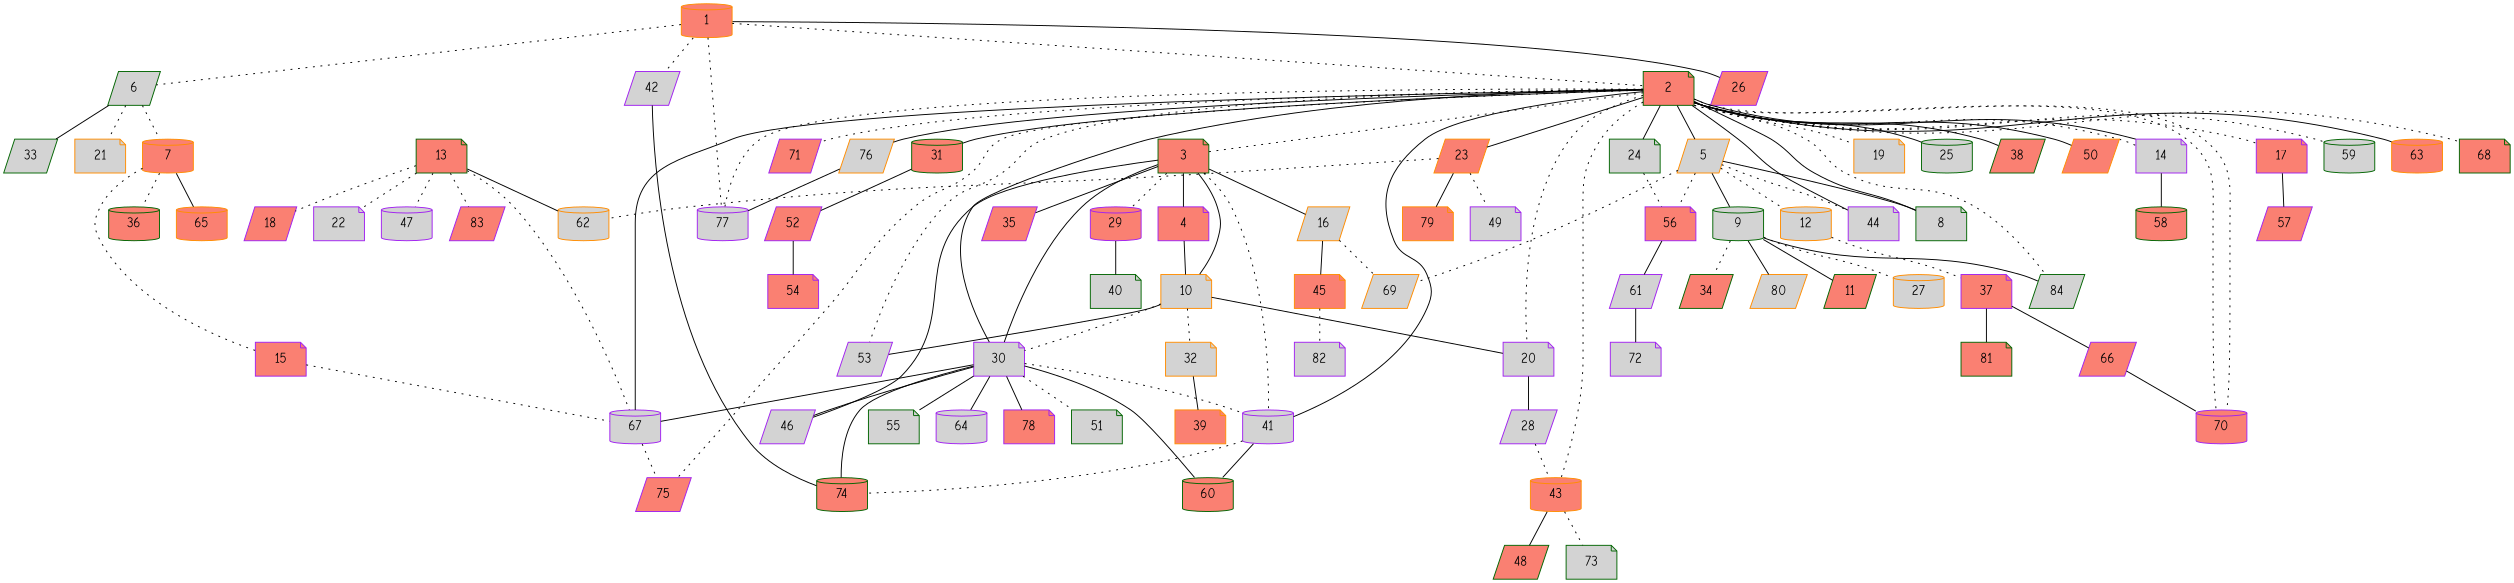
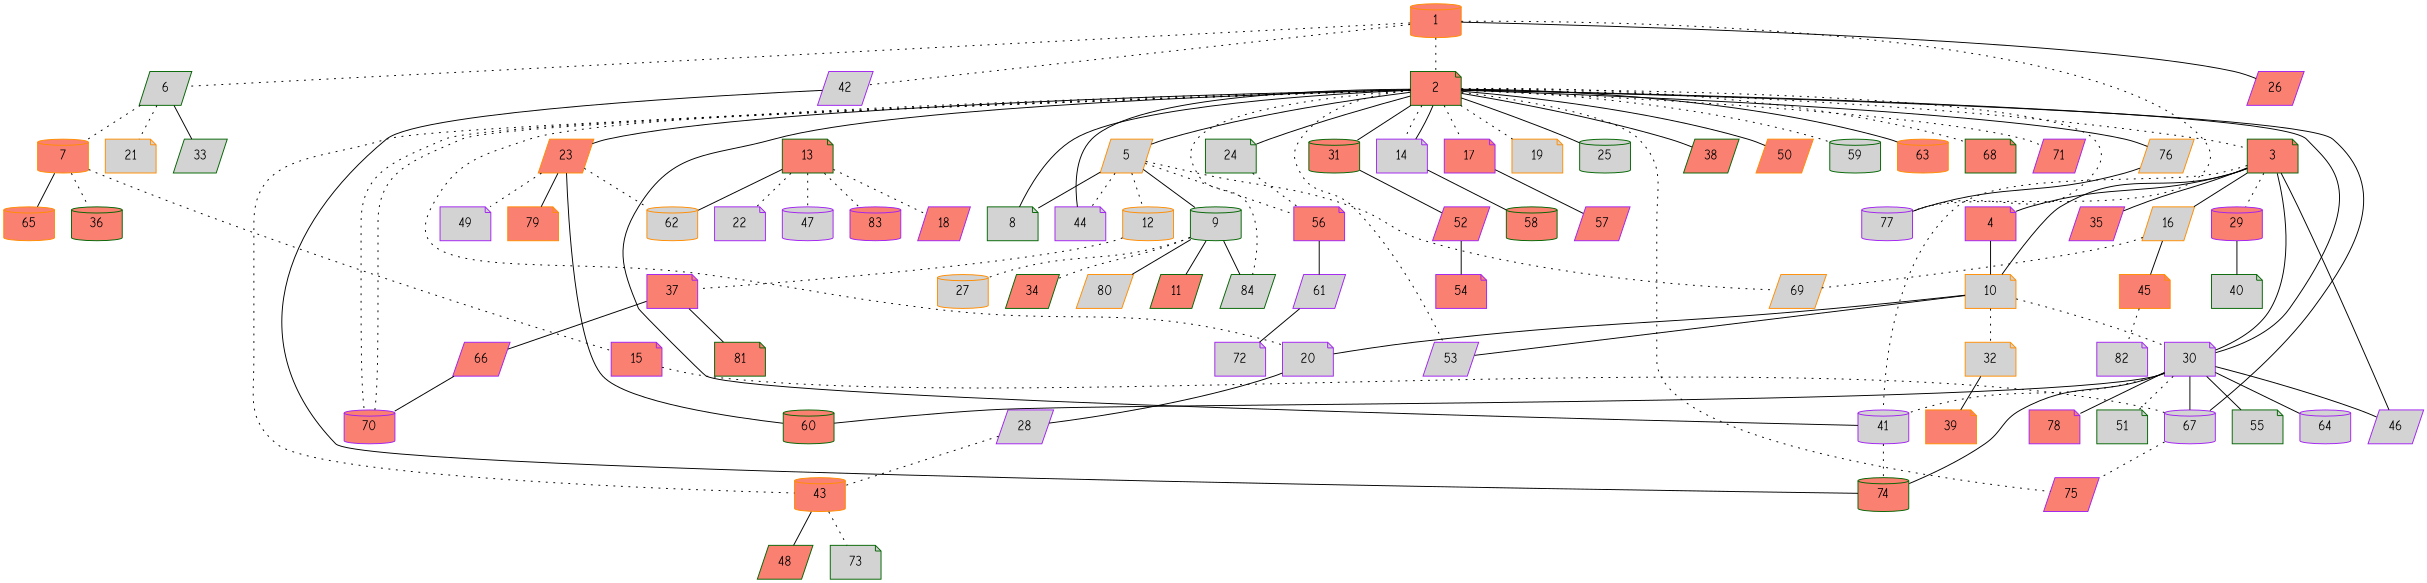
node "83": shape parallelogram -> cylinder
edge "13" -- "67": removed
edge "41" -- "60": now "23" -- "60"
